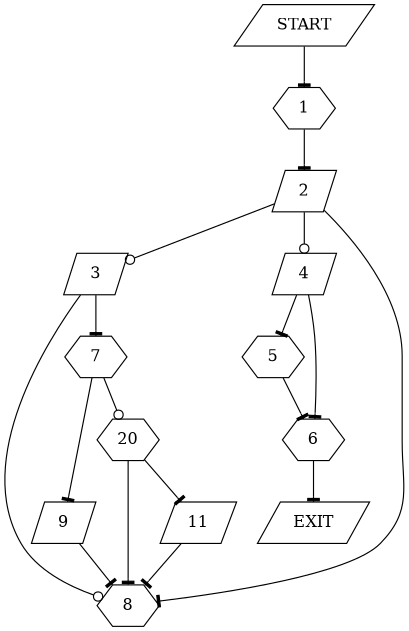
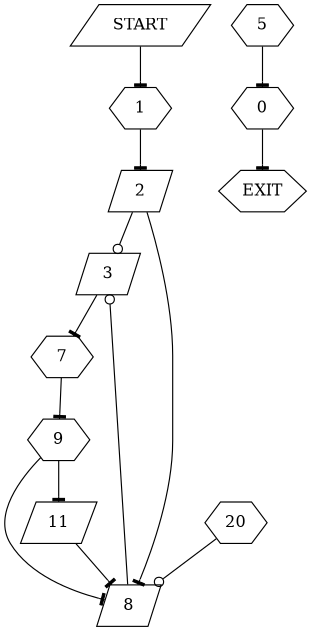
node "4": removed
edge "7" -> "20": removed
node "6": label "6" -> "0"
edge "3" -> "8": reversed
edge "20" -> "11": now "9" -> "11"
edge "20" -> "8": arrowhead tee -> odot
node "9": shape parallelogram -> hexagon
node "EXIT": shape parallelogram -> hexagon
node "8": shape hexagon -> parallelogram
